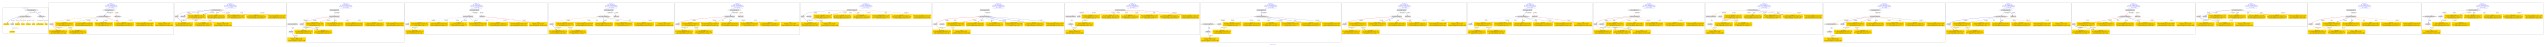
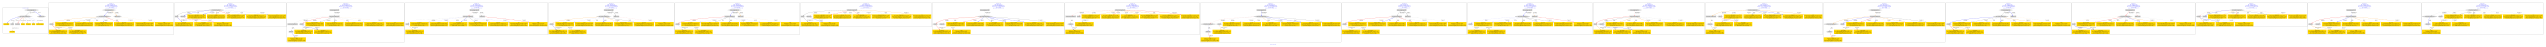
node "Dimensions": fillcolor gold -> lightgray
node "image": removed
